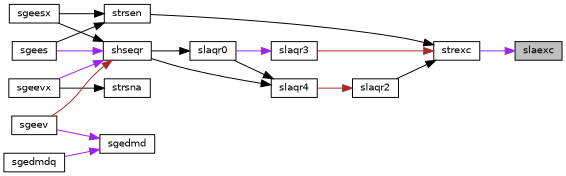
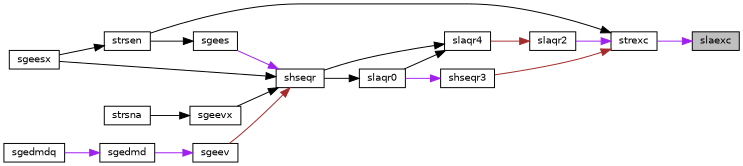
edge "sgees" -> "strsen": reversed
node "slaqr3": label "slaqr3" -> "shseqr3"
edge "sgeevx" -> "shseqr": color purple -> black
edge "slaqr2" -> "strexc": color black -> purple
edge "sgeevx" -> "strsna": reversed
edge "sgeev" -> "sgedmd": reversed
